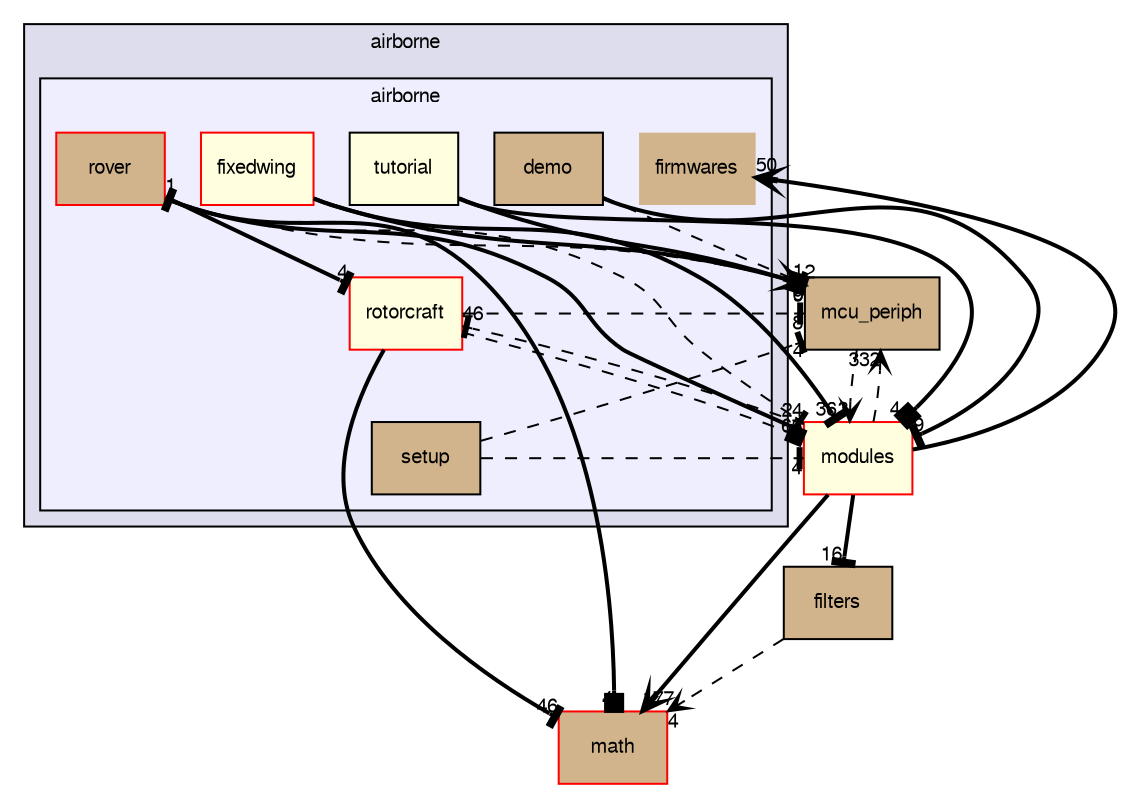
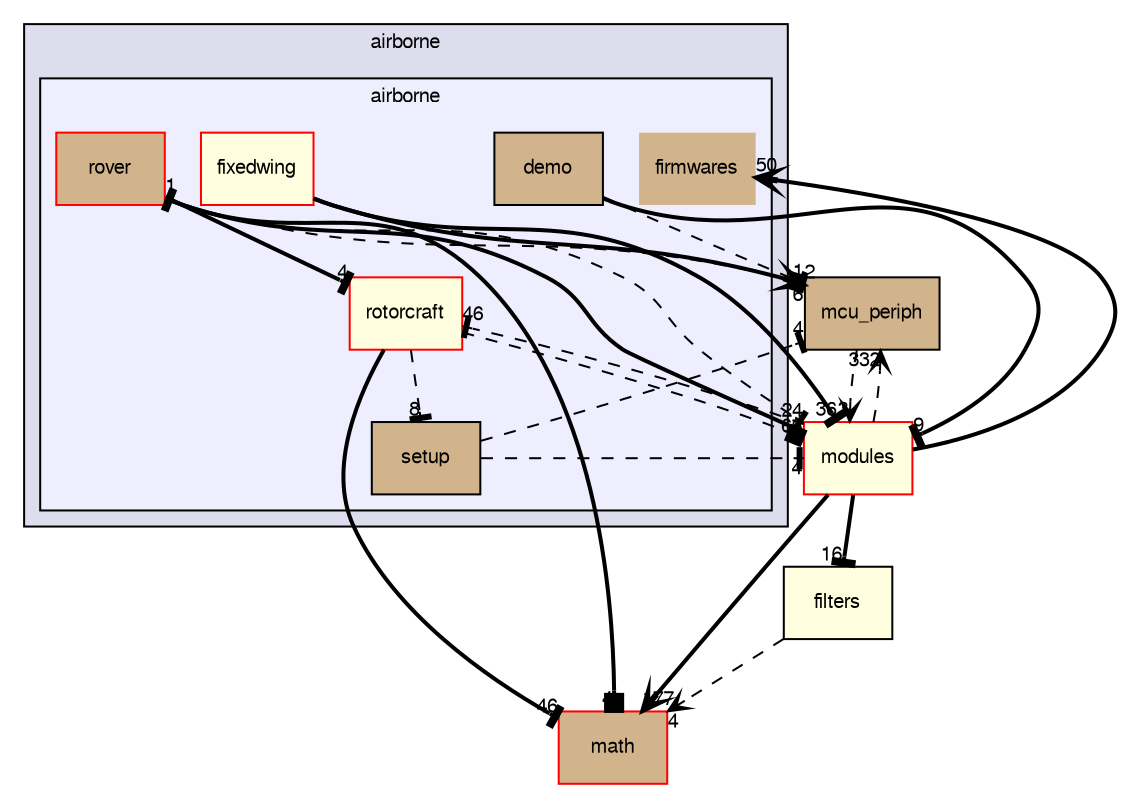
node "tutorial": removed
edge "rotorcraft" -> "mcu_periph": now "rotorcraft" -> "setup"
node "filters": fillcolor tan -> lightyellow
